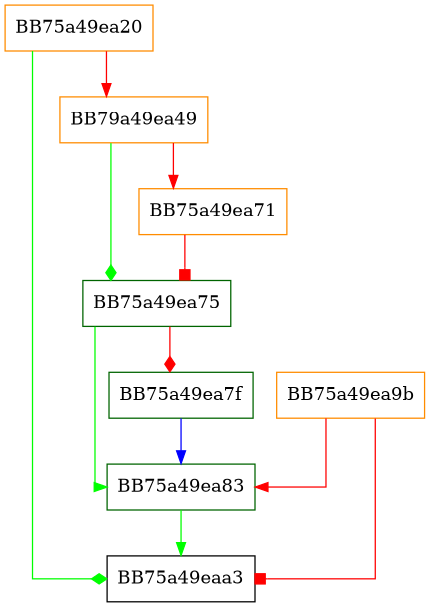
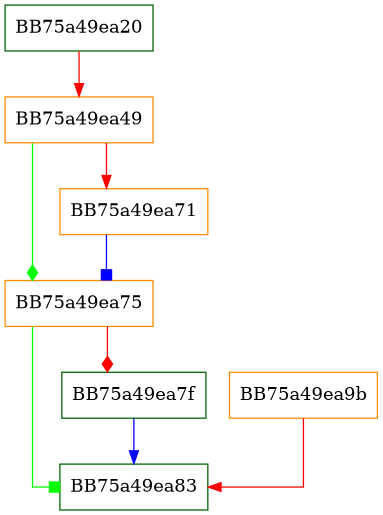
node "BB75a49ea20": color darkorange -> darkgreen
node "BB79a49ea49": label "BB79a49ea49" -> "BB75a49ea49"
edge "BB75a49ea71" -> "BB75a49ea75": color red -> blue
node "BB75a49ea75": color darkgreen -> darkorange
edge "BB75a49ea75" -> "BB75a49ea83": arrowhead normal -> box
node "BB75a49eaa3": removed
